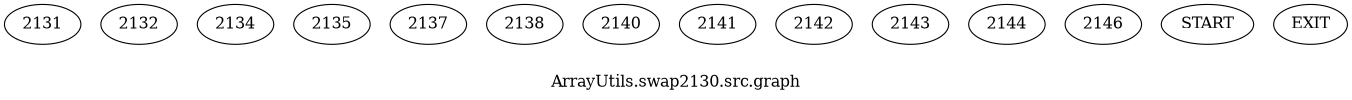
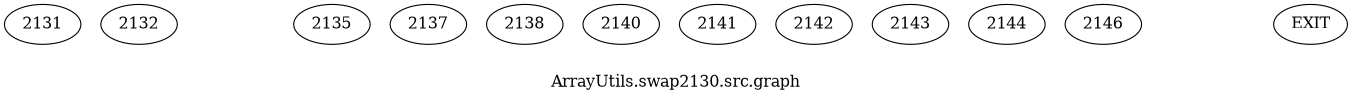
node "2134": removed
node "START": removed
